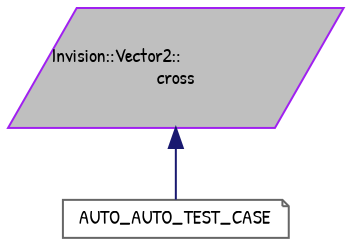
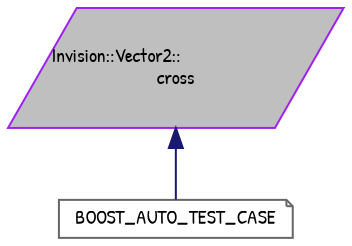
node "AUTO_AUTO_TEST_CASE": label "AUTO_AUTO_TEST_CASE" -> "BOOST_AUTO_TEST_CASE"
